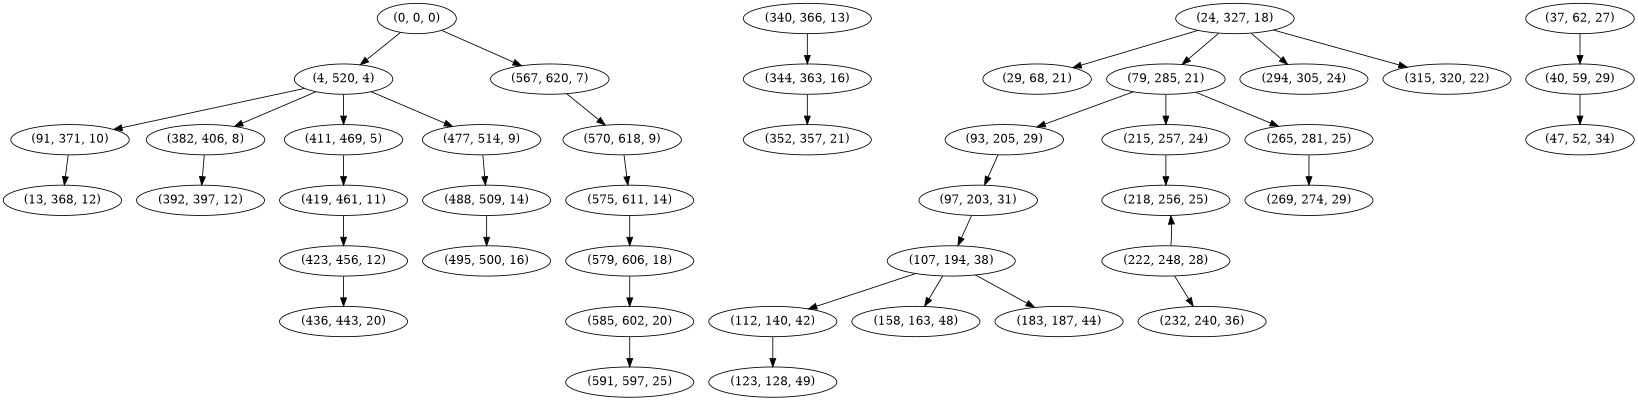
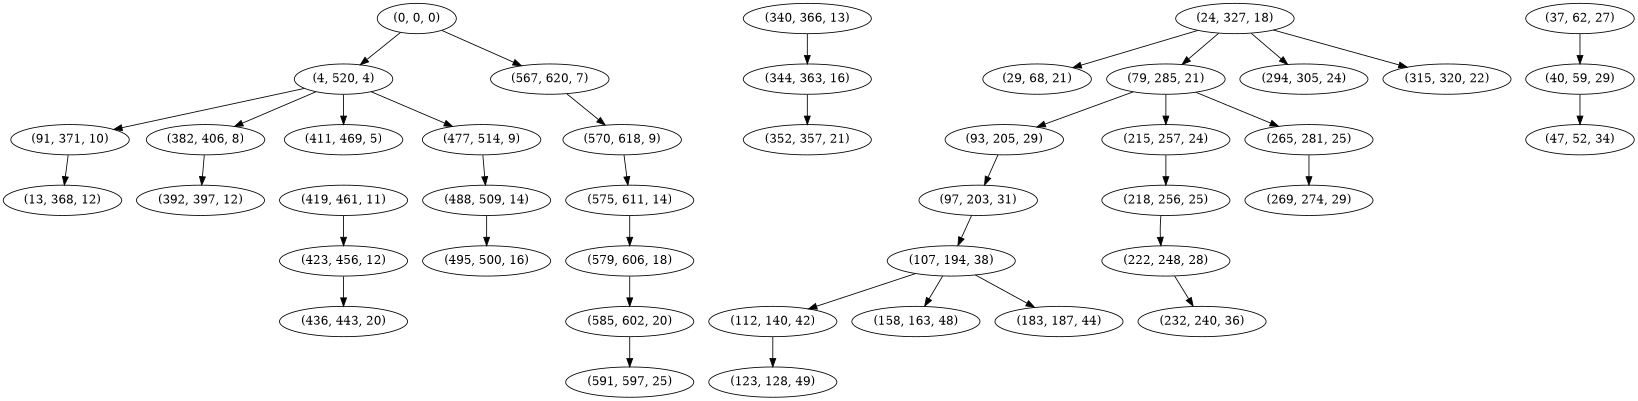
edge "(411, 469, 5)" -> "(419, 461, 11)": removed
edge "(222, 248, 28)" -> "(218, 256, 25)": reversed
